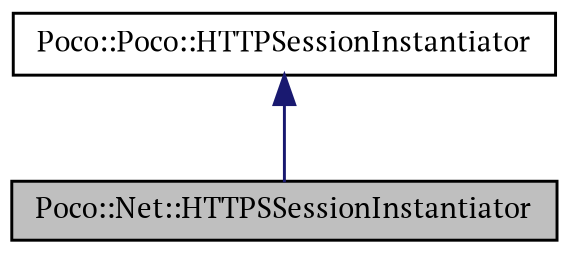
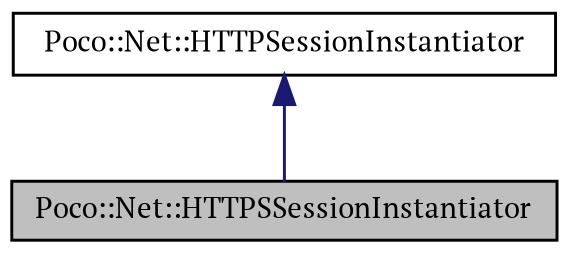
node "Poco::Poco::HTTPSessionInstantiator": label "Poco::Poco::HTTPSessionInstantiator" -> "Poco::Net::HTTPSessionInstantiator"
